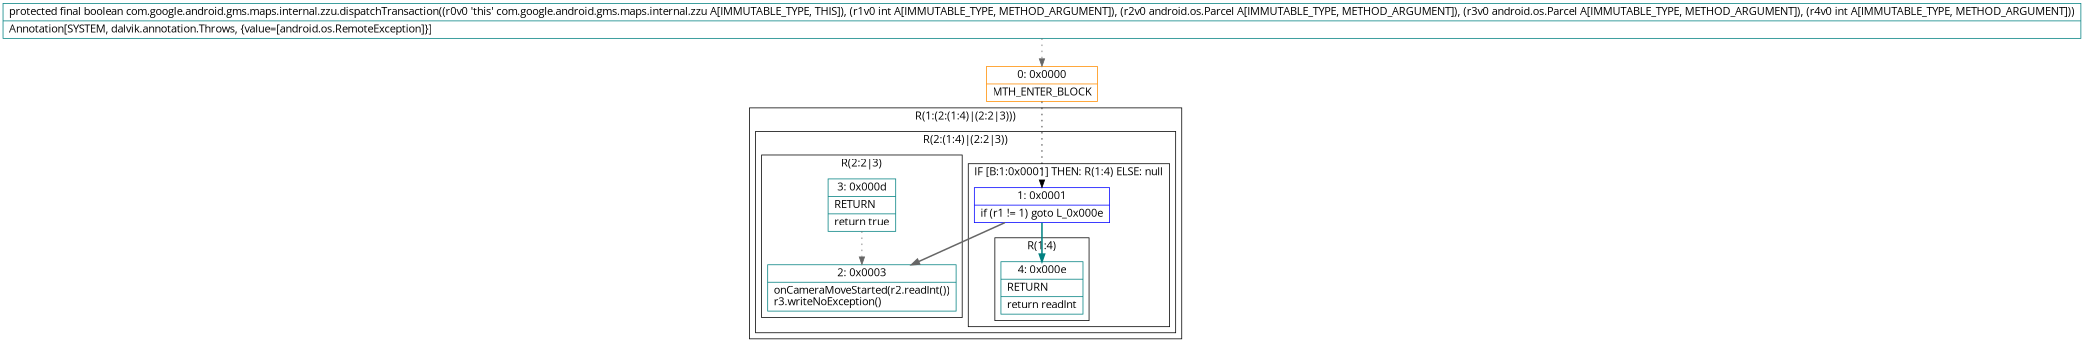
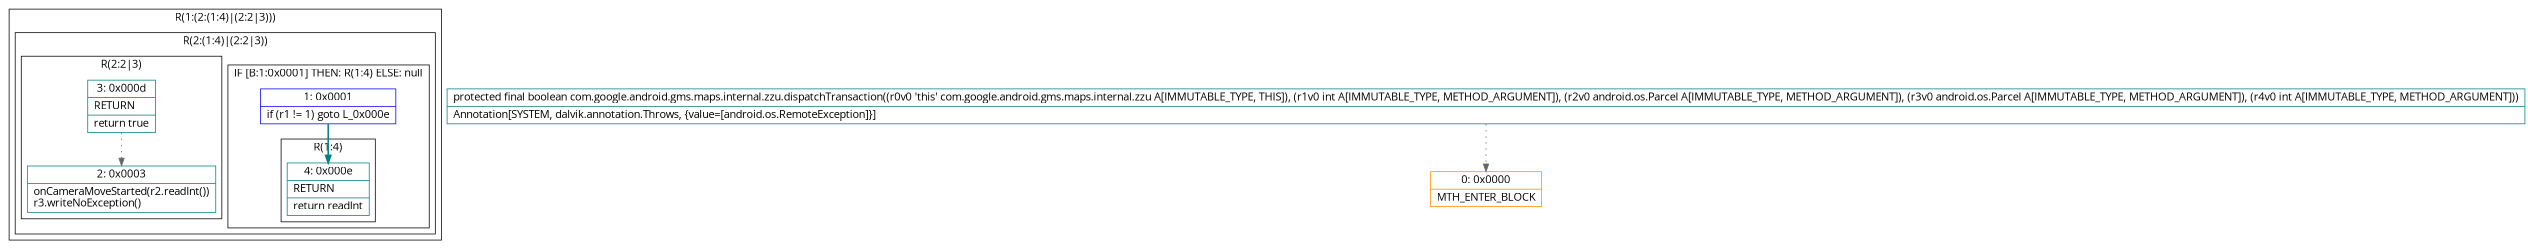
edge "0: 0x0000" -> "1: 0x0001": removed
edge "1: 0x0001" -> "2: 0x0003": removed
